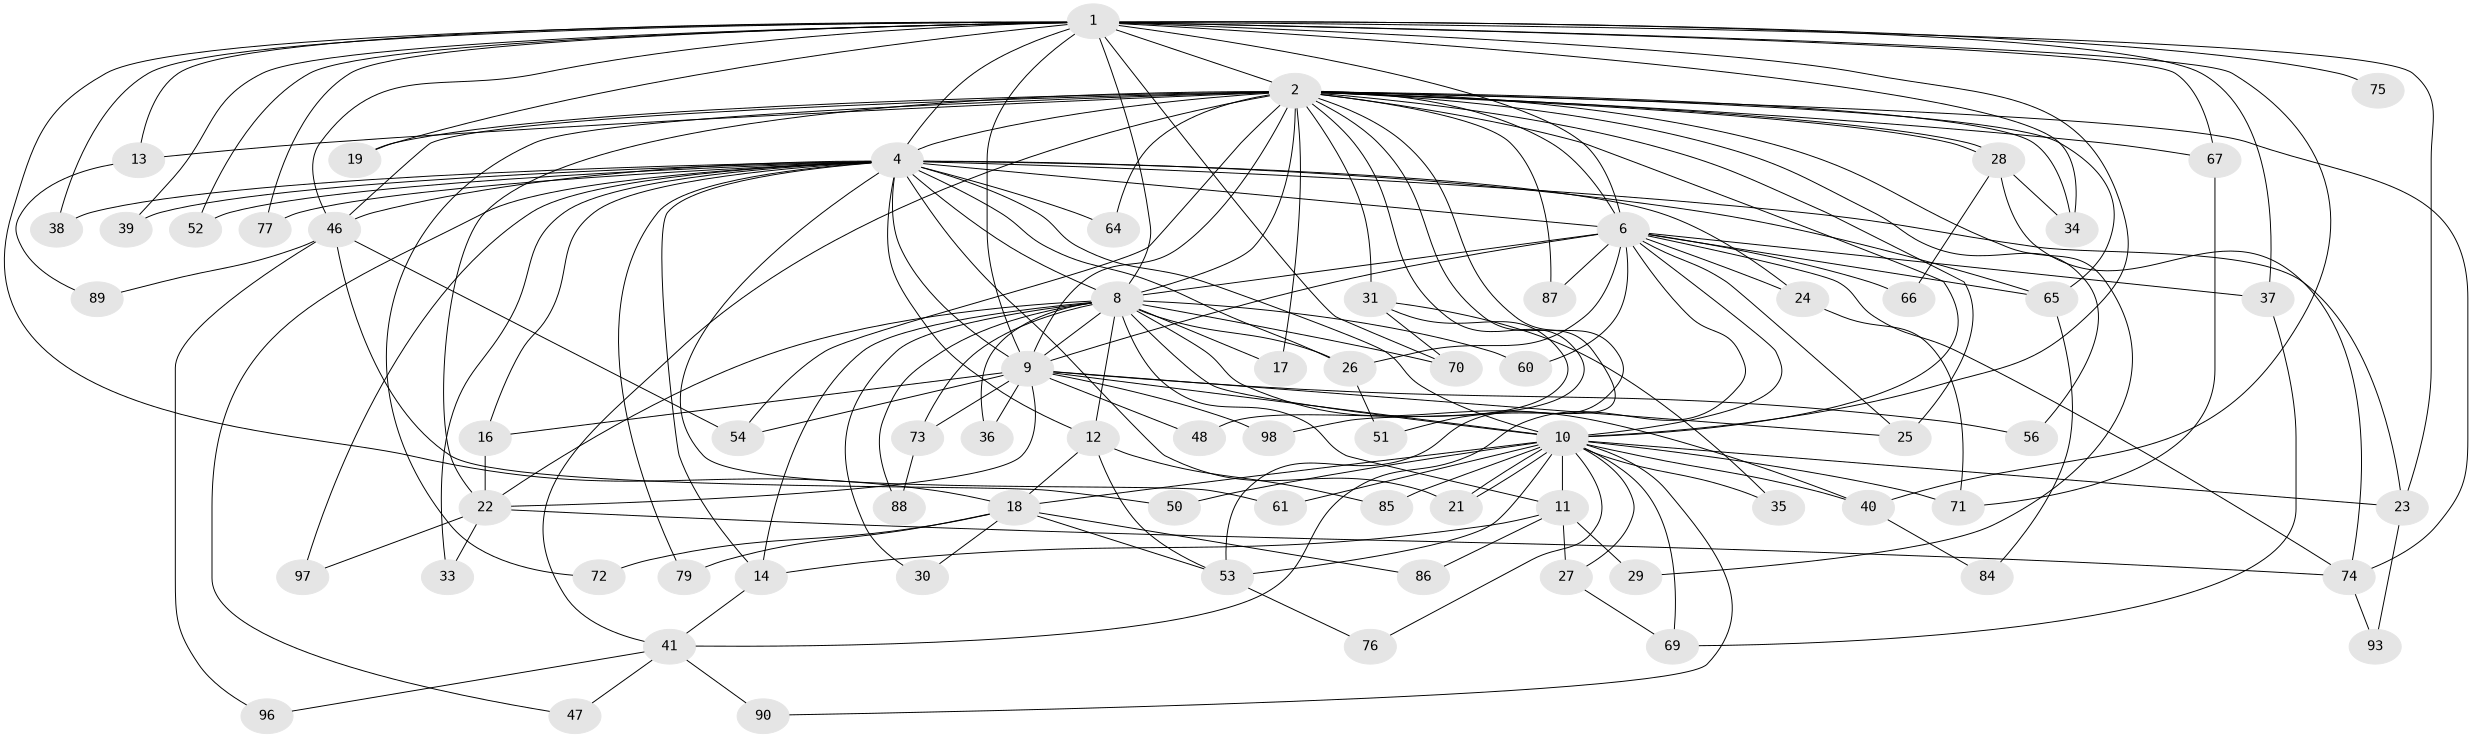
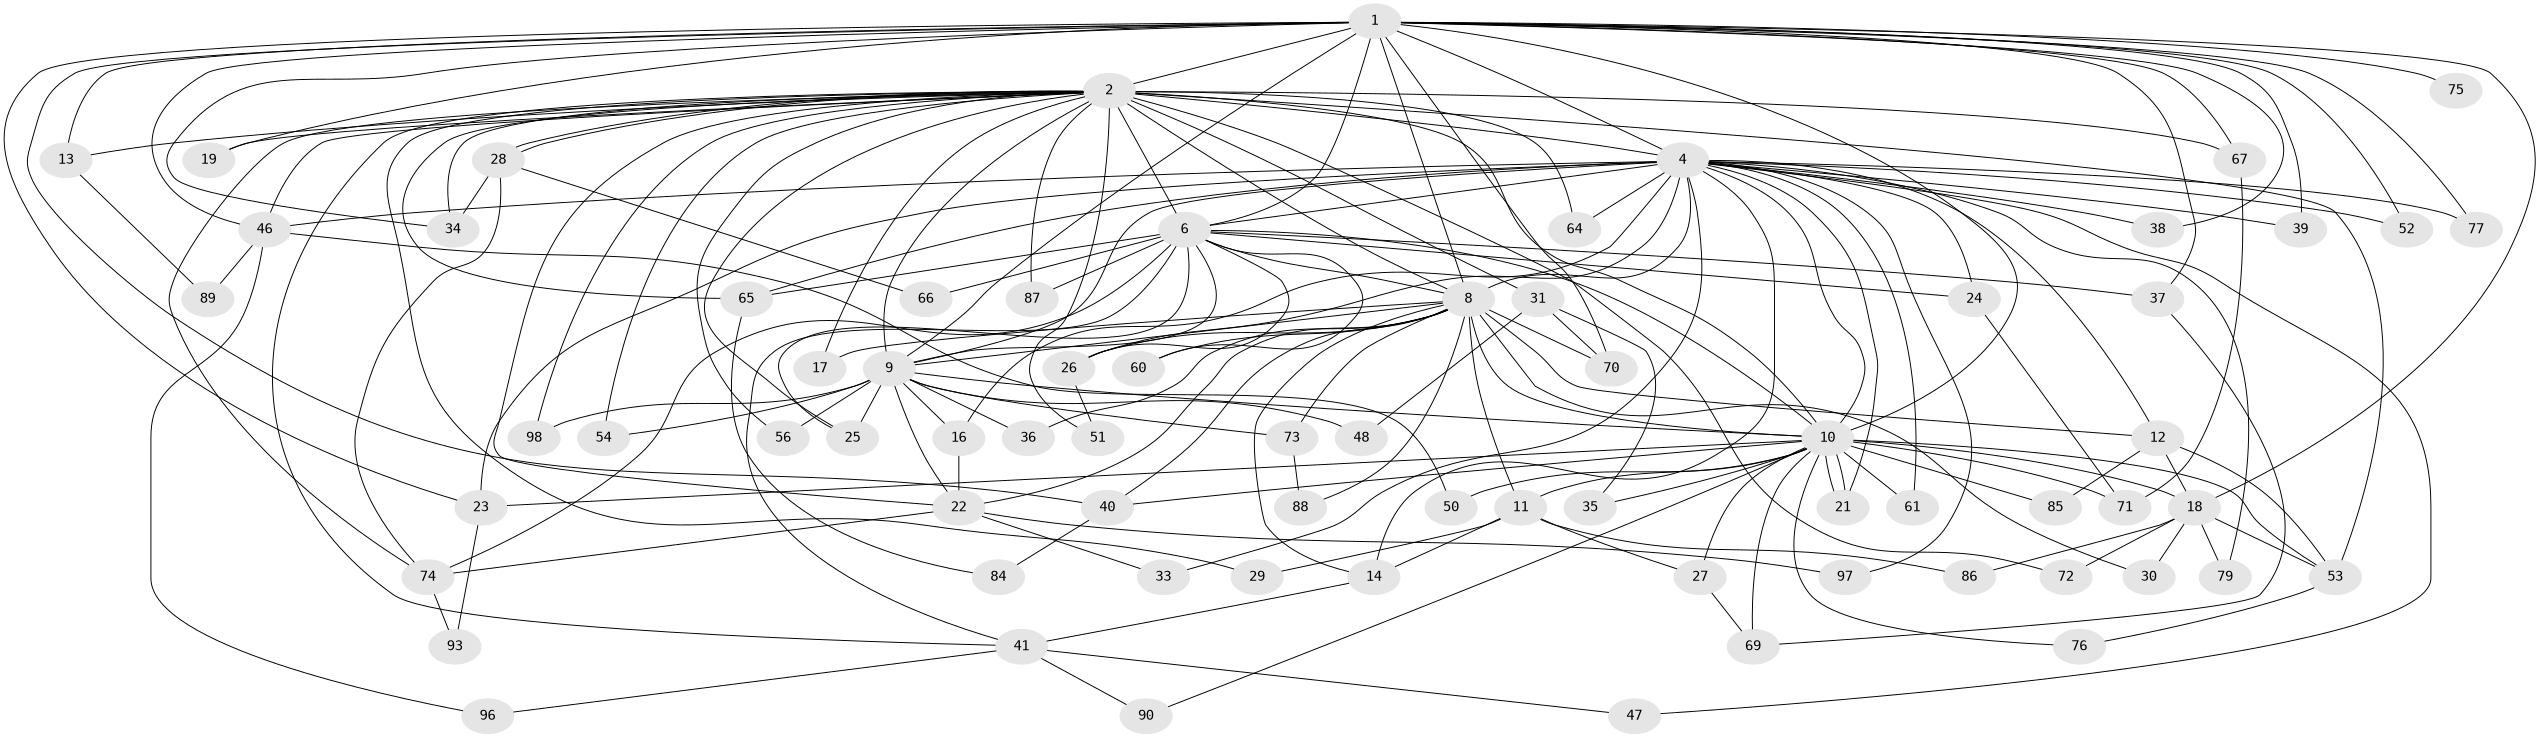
edge "46" -- "54": removed
